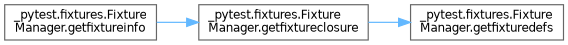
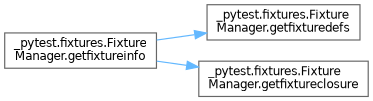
edge "_pytest.fixtures.Fixture Manager.getfixtureclosure" -> "_pytest.fixtures.Fixture Manager.getfixturedefs": now "_pytest.fixtures.Fixture Manager.getfixtureinfo" -> "_pytest.fixtures.Fixture Manager.getfixturedefs"
